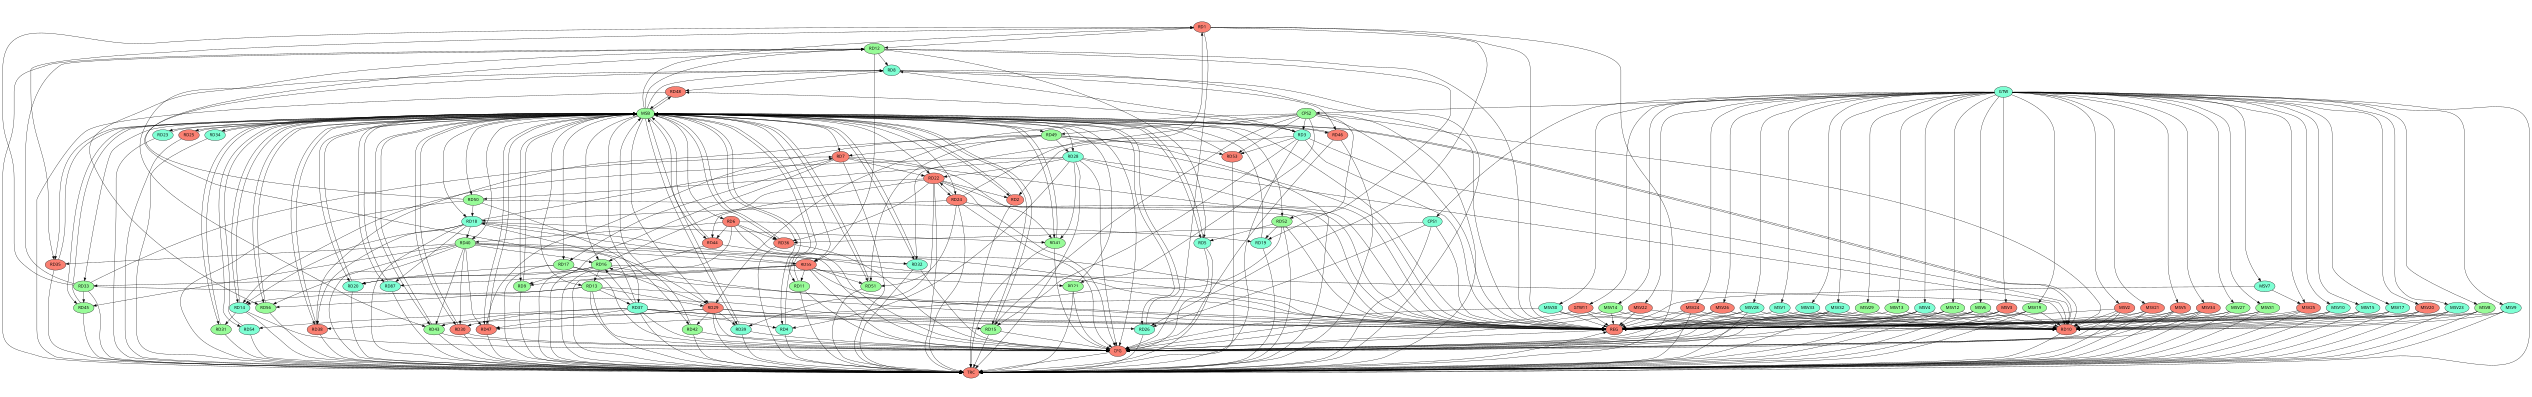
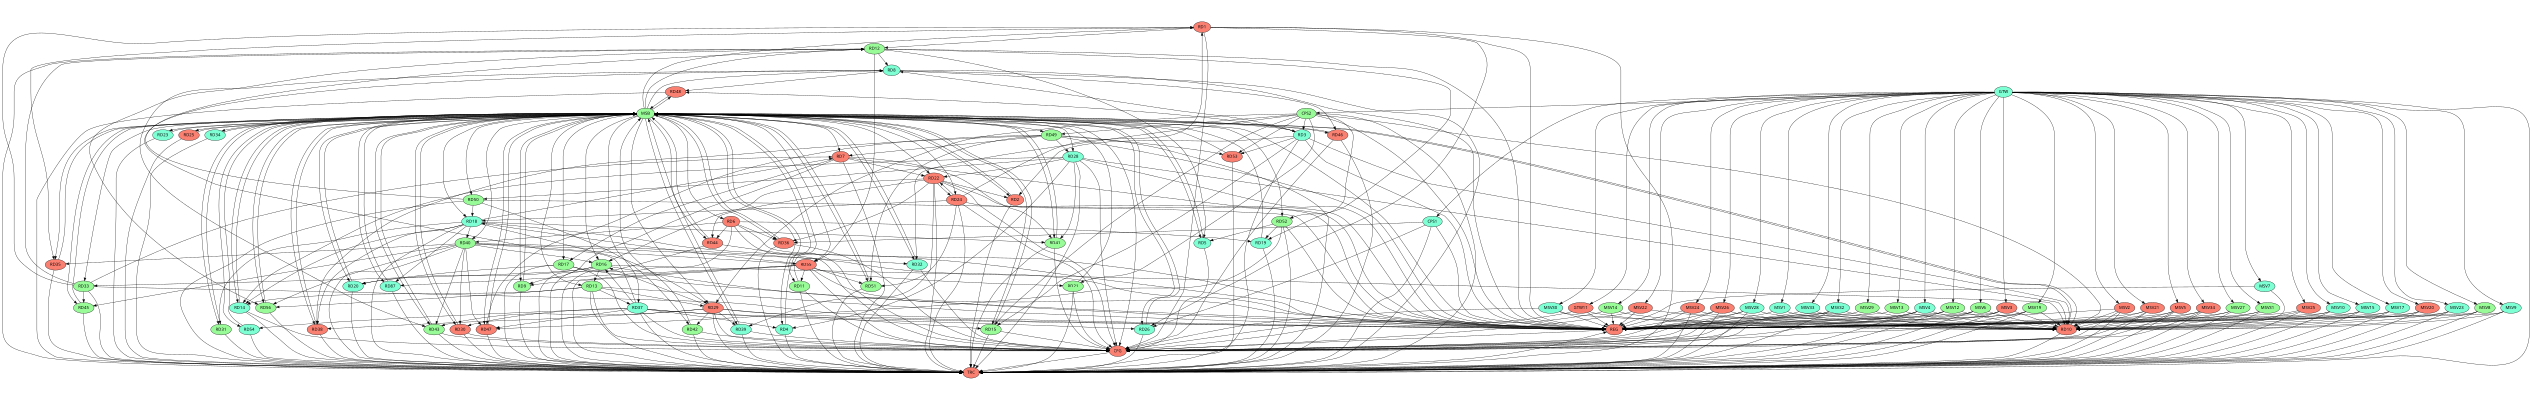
edge "MSV7" -> "MSV25": now "MSV7" -> "RD10"
edge "RD14" -> "RD31": now "RD18" -> "RD31"
edge "RD5" -> "TRC": now "MSV26" -> "TRC"
